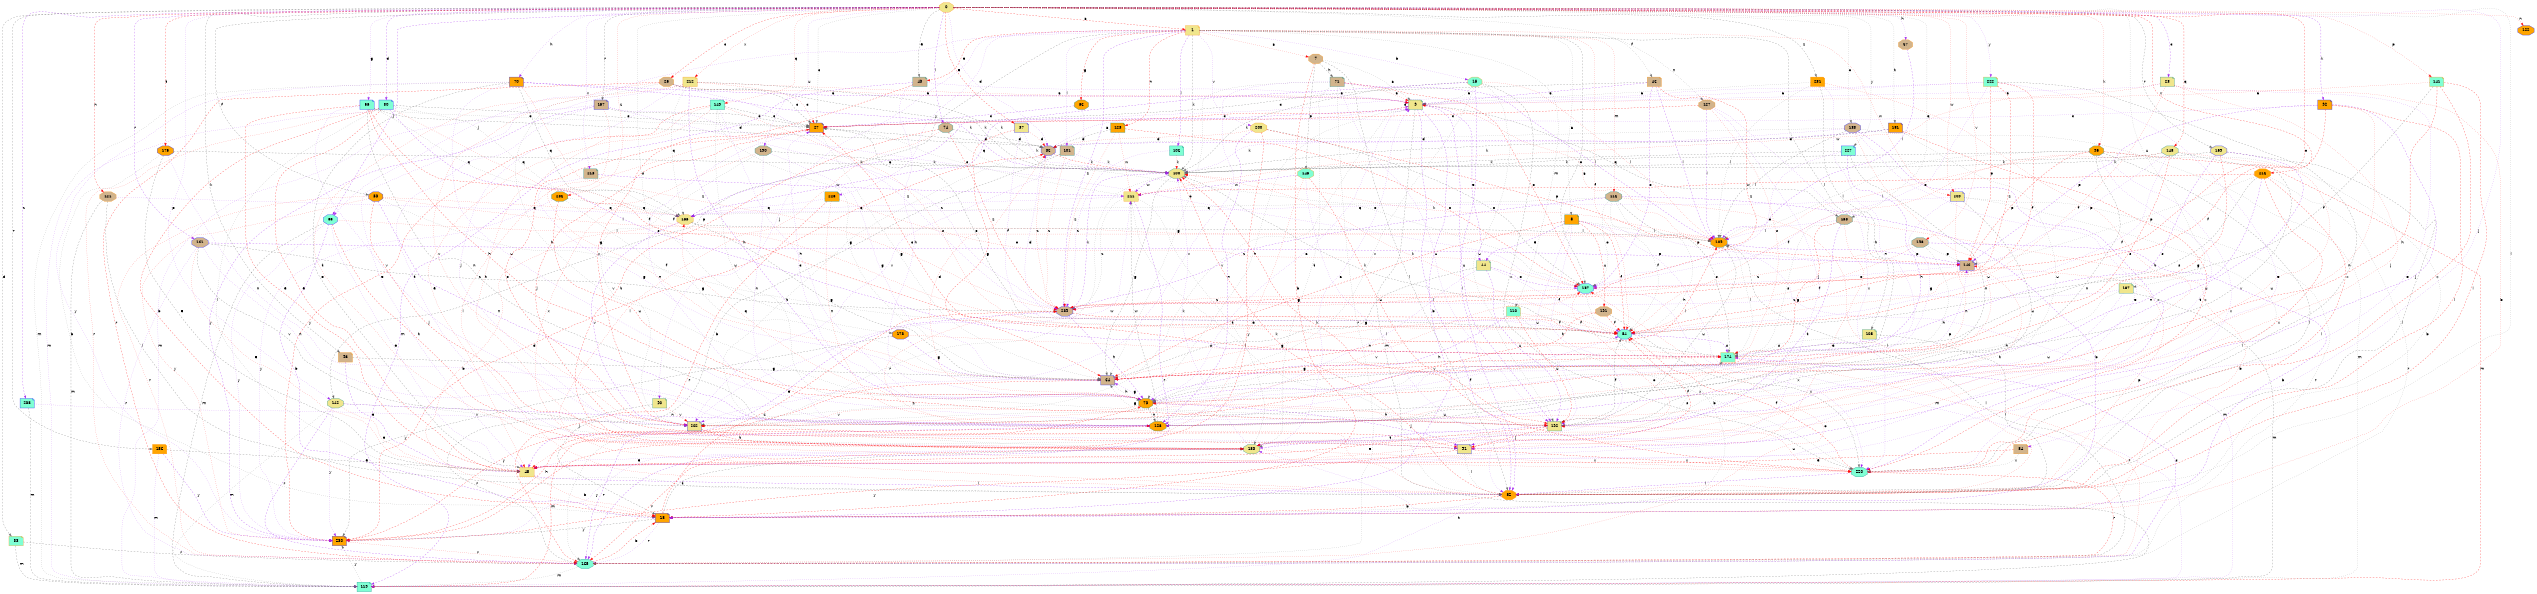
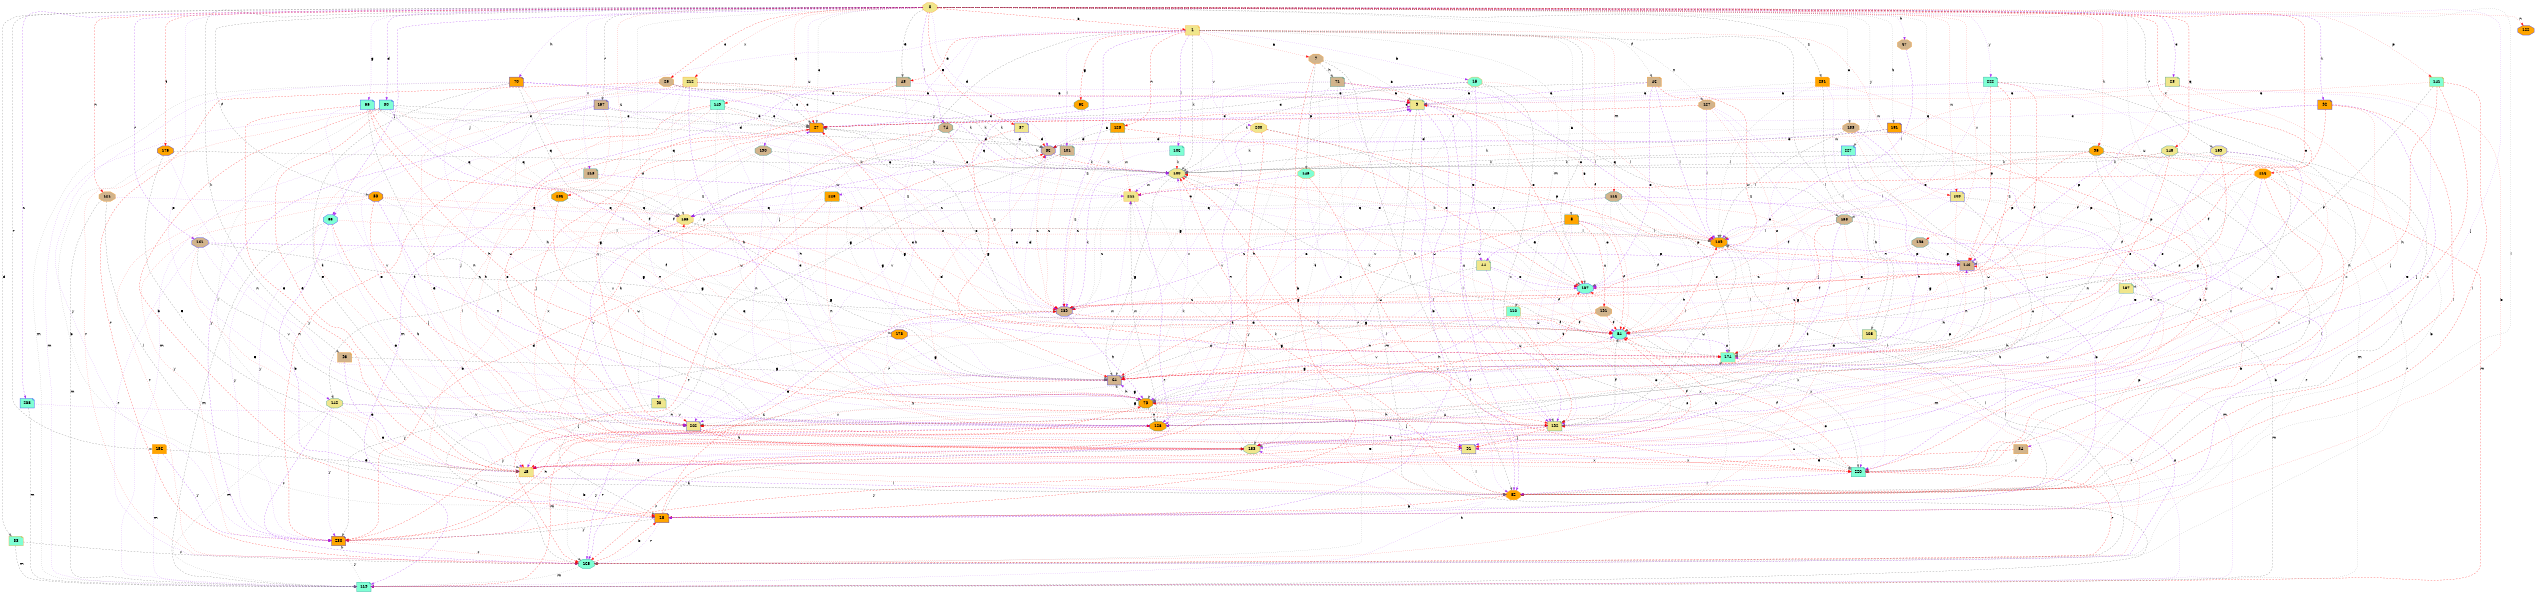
node "222": color darkorange -> teal
node "133": color blue -> darkorange
node "220": shape octagon -> note
